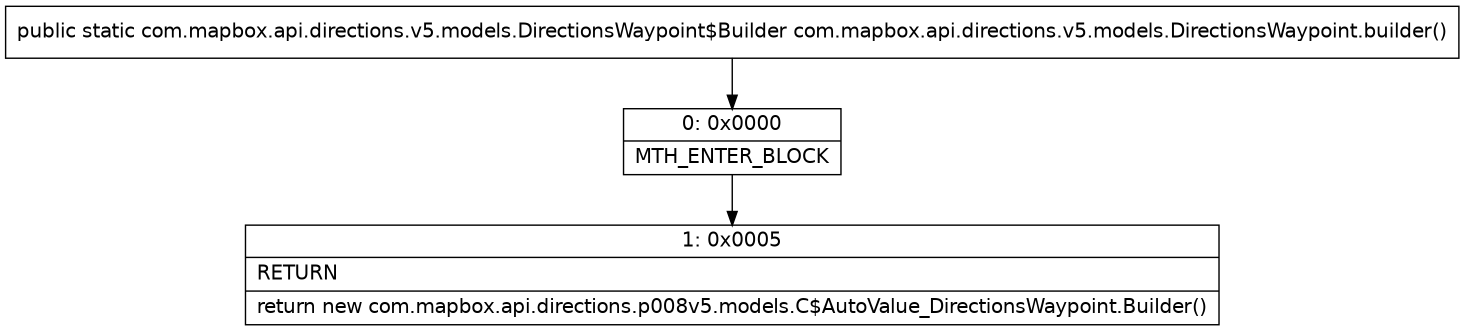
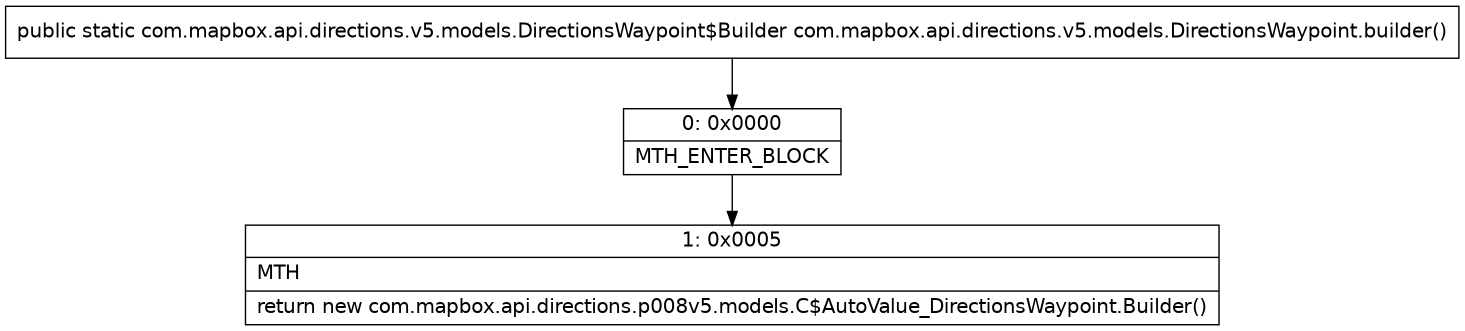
node "1: 0x0005": text "RETURN" -> "MTH"
